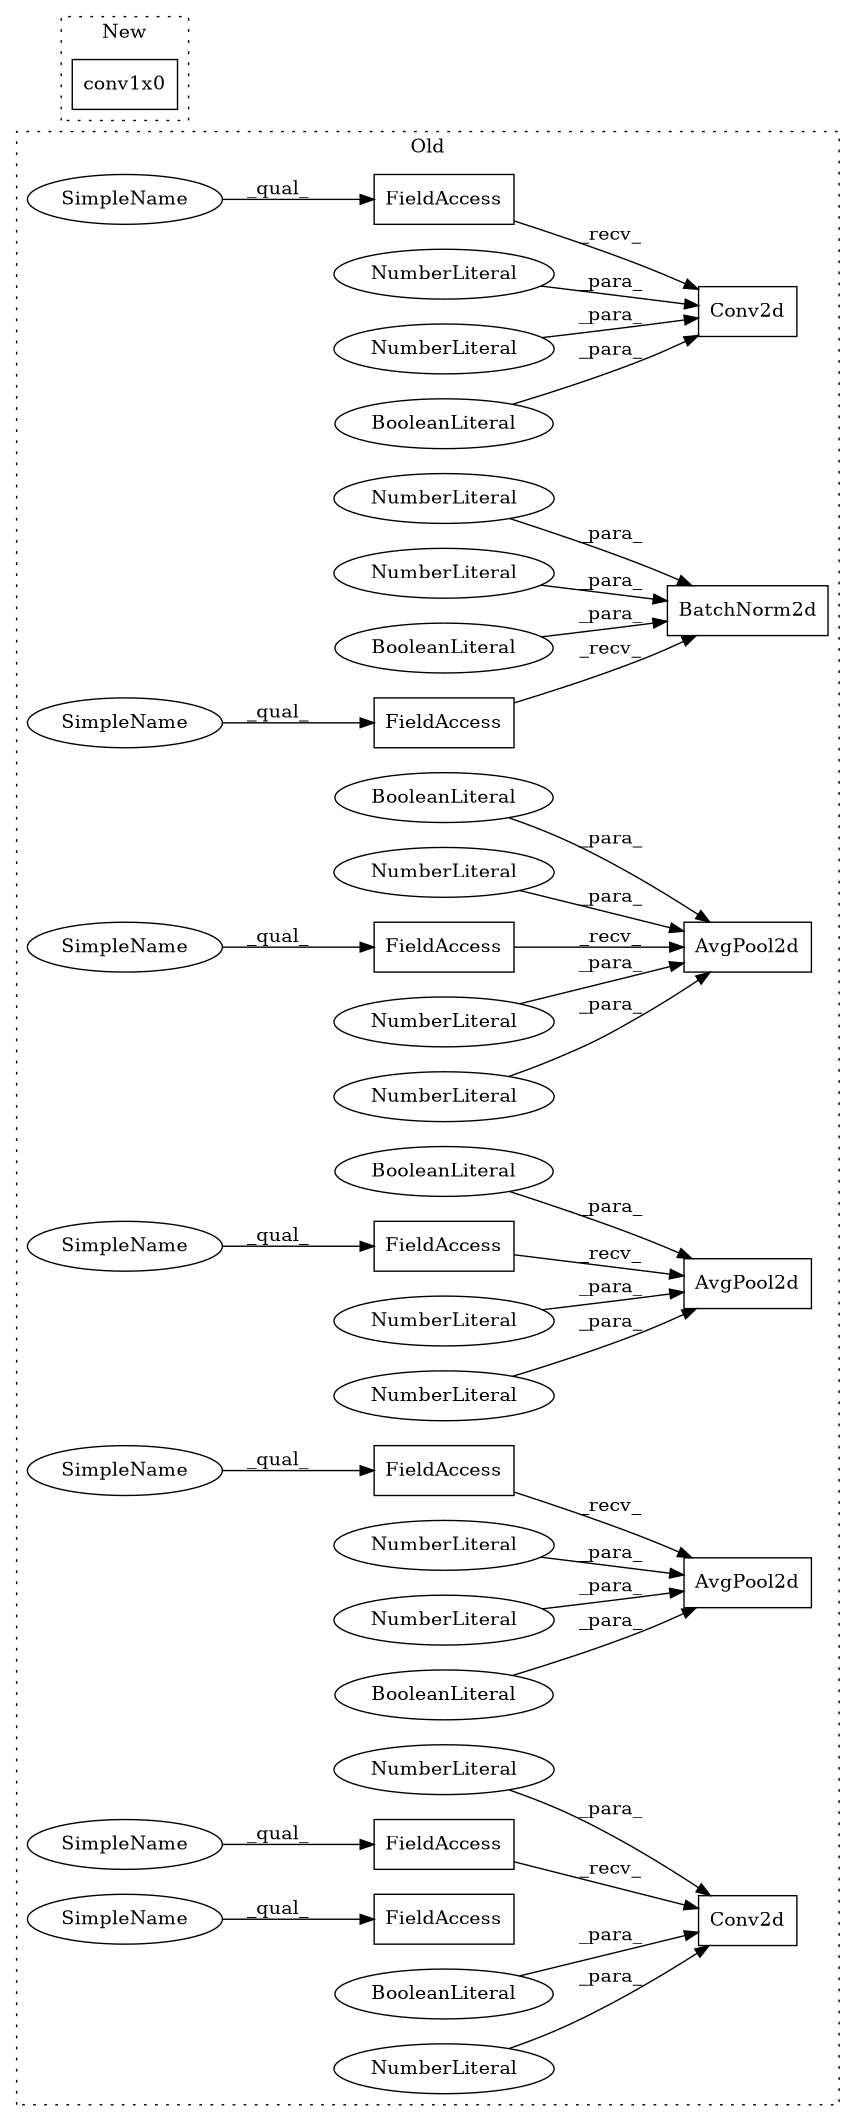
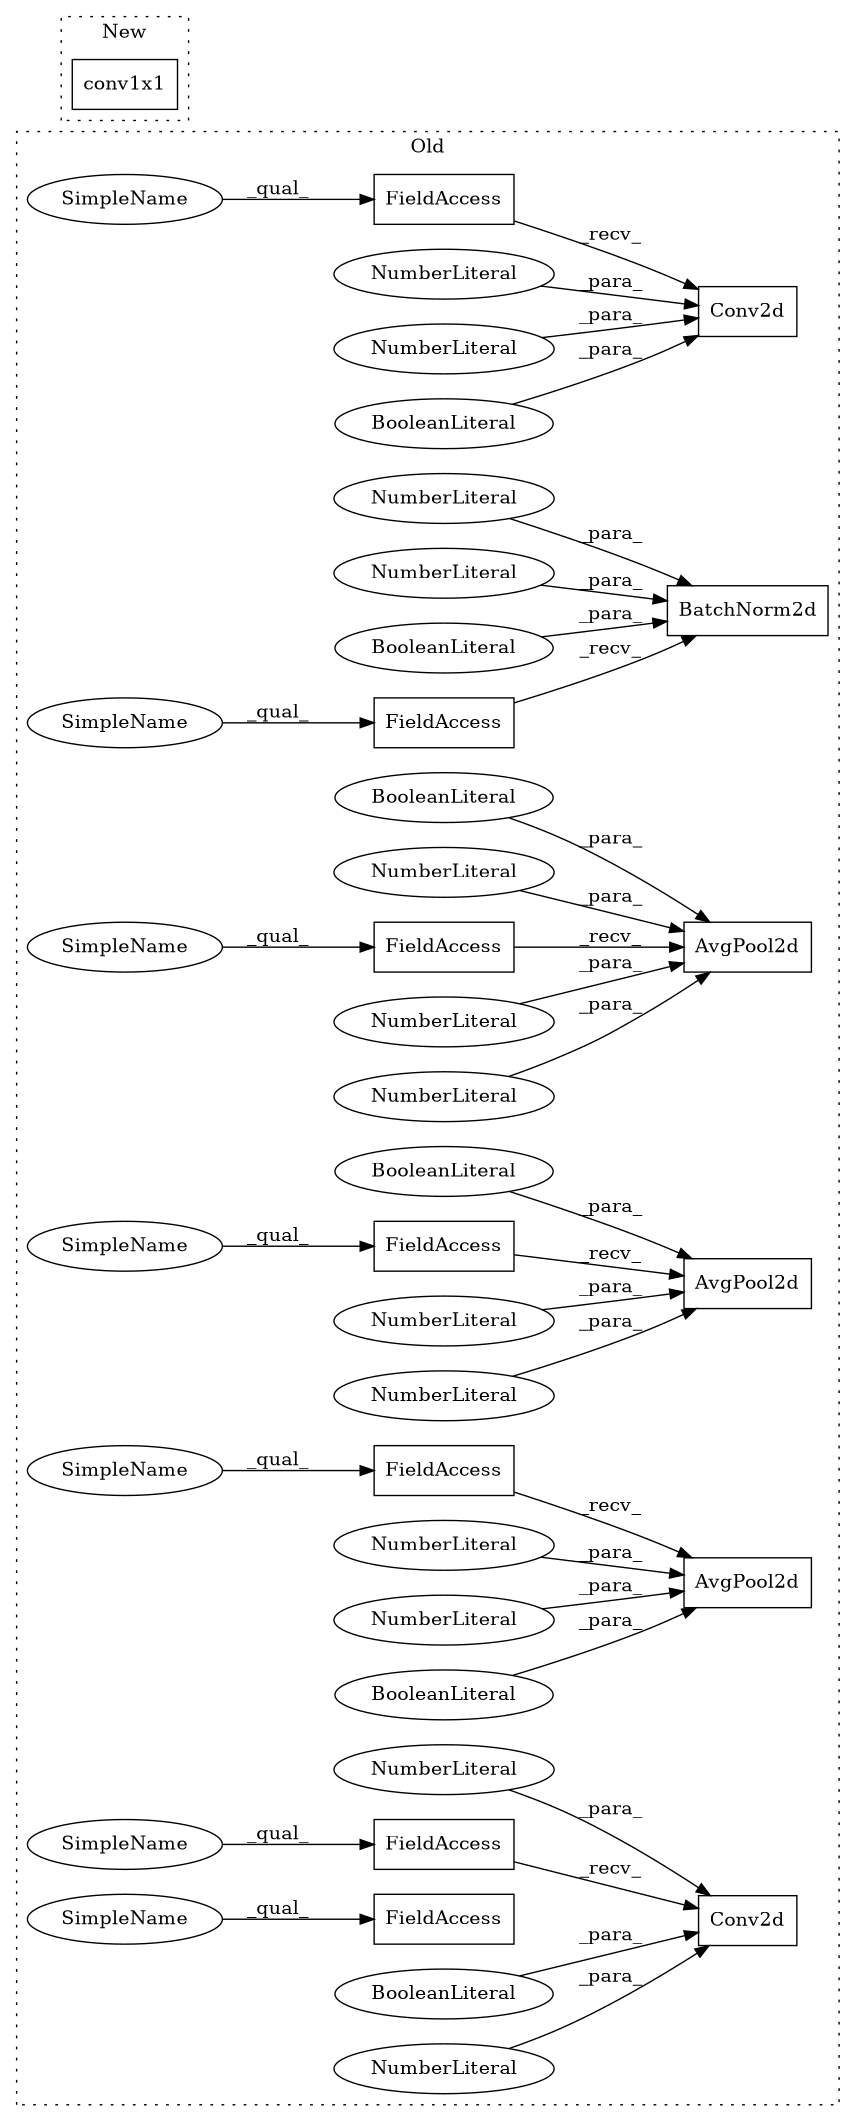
node "conv1x0": label "conv1x0" -> "conv1x1"
